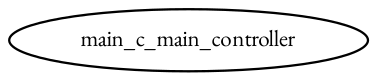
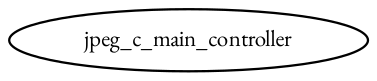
node "main_c_main_controller": label "main_c_main_controller" -> "jpeg_c_main_controller"
